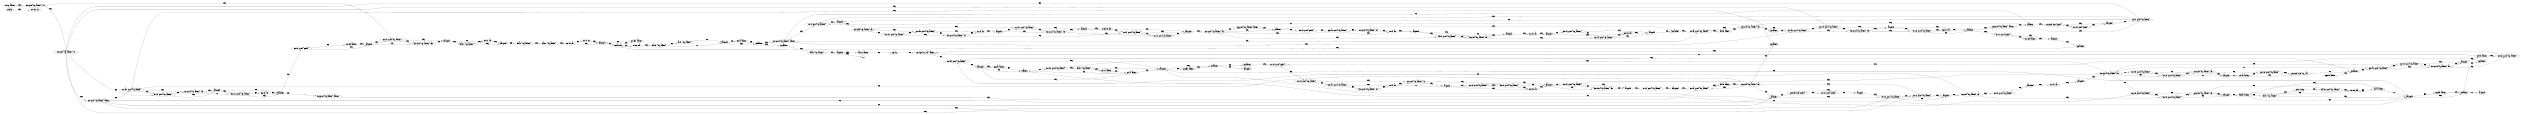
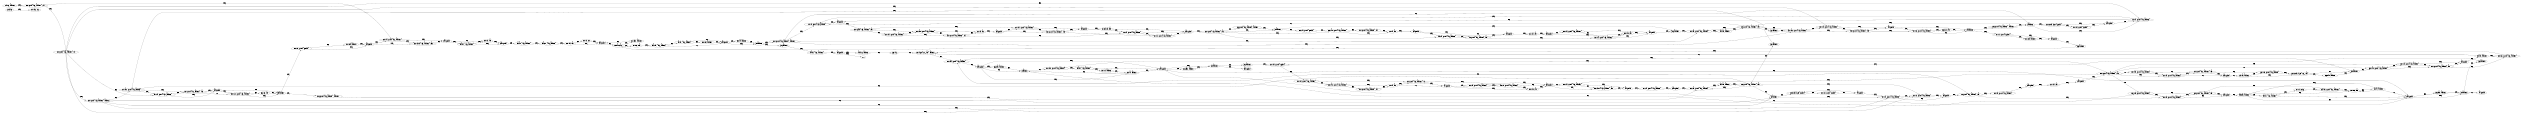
node "mov esi , address": added
edge "movsx edx , byte [ rcx + rax ]" -> "cmp edx , address": added, label "CFG"
node "ecx rsi , string": label "ecx rsi , string" -> "mov rsi , string"
